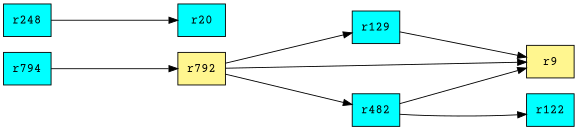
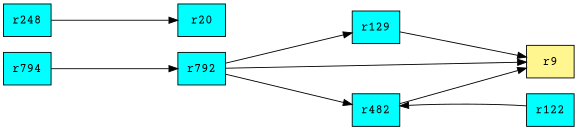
node "r792": fillcolor khaki1 -> cyan
edge "r482" -> "r122": reversed
